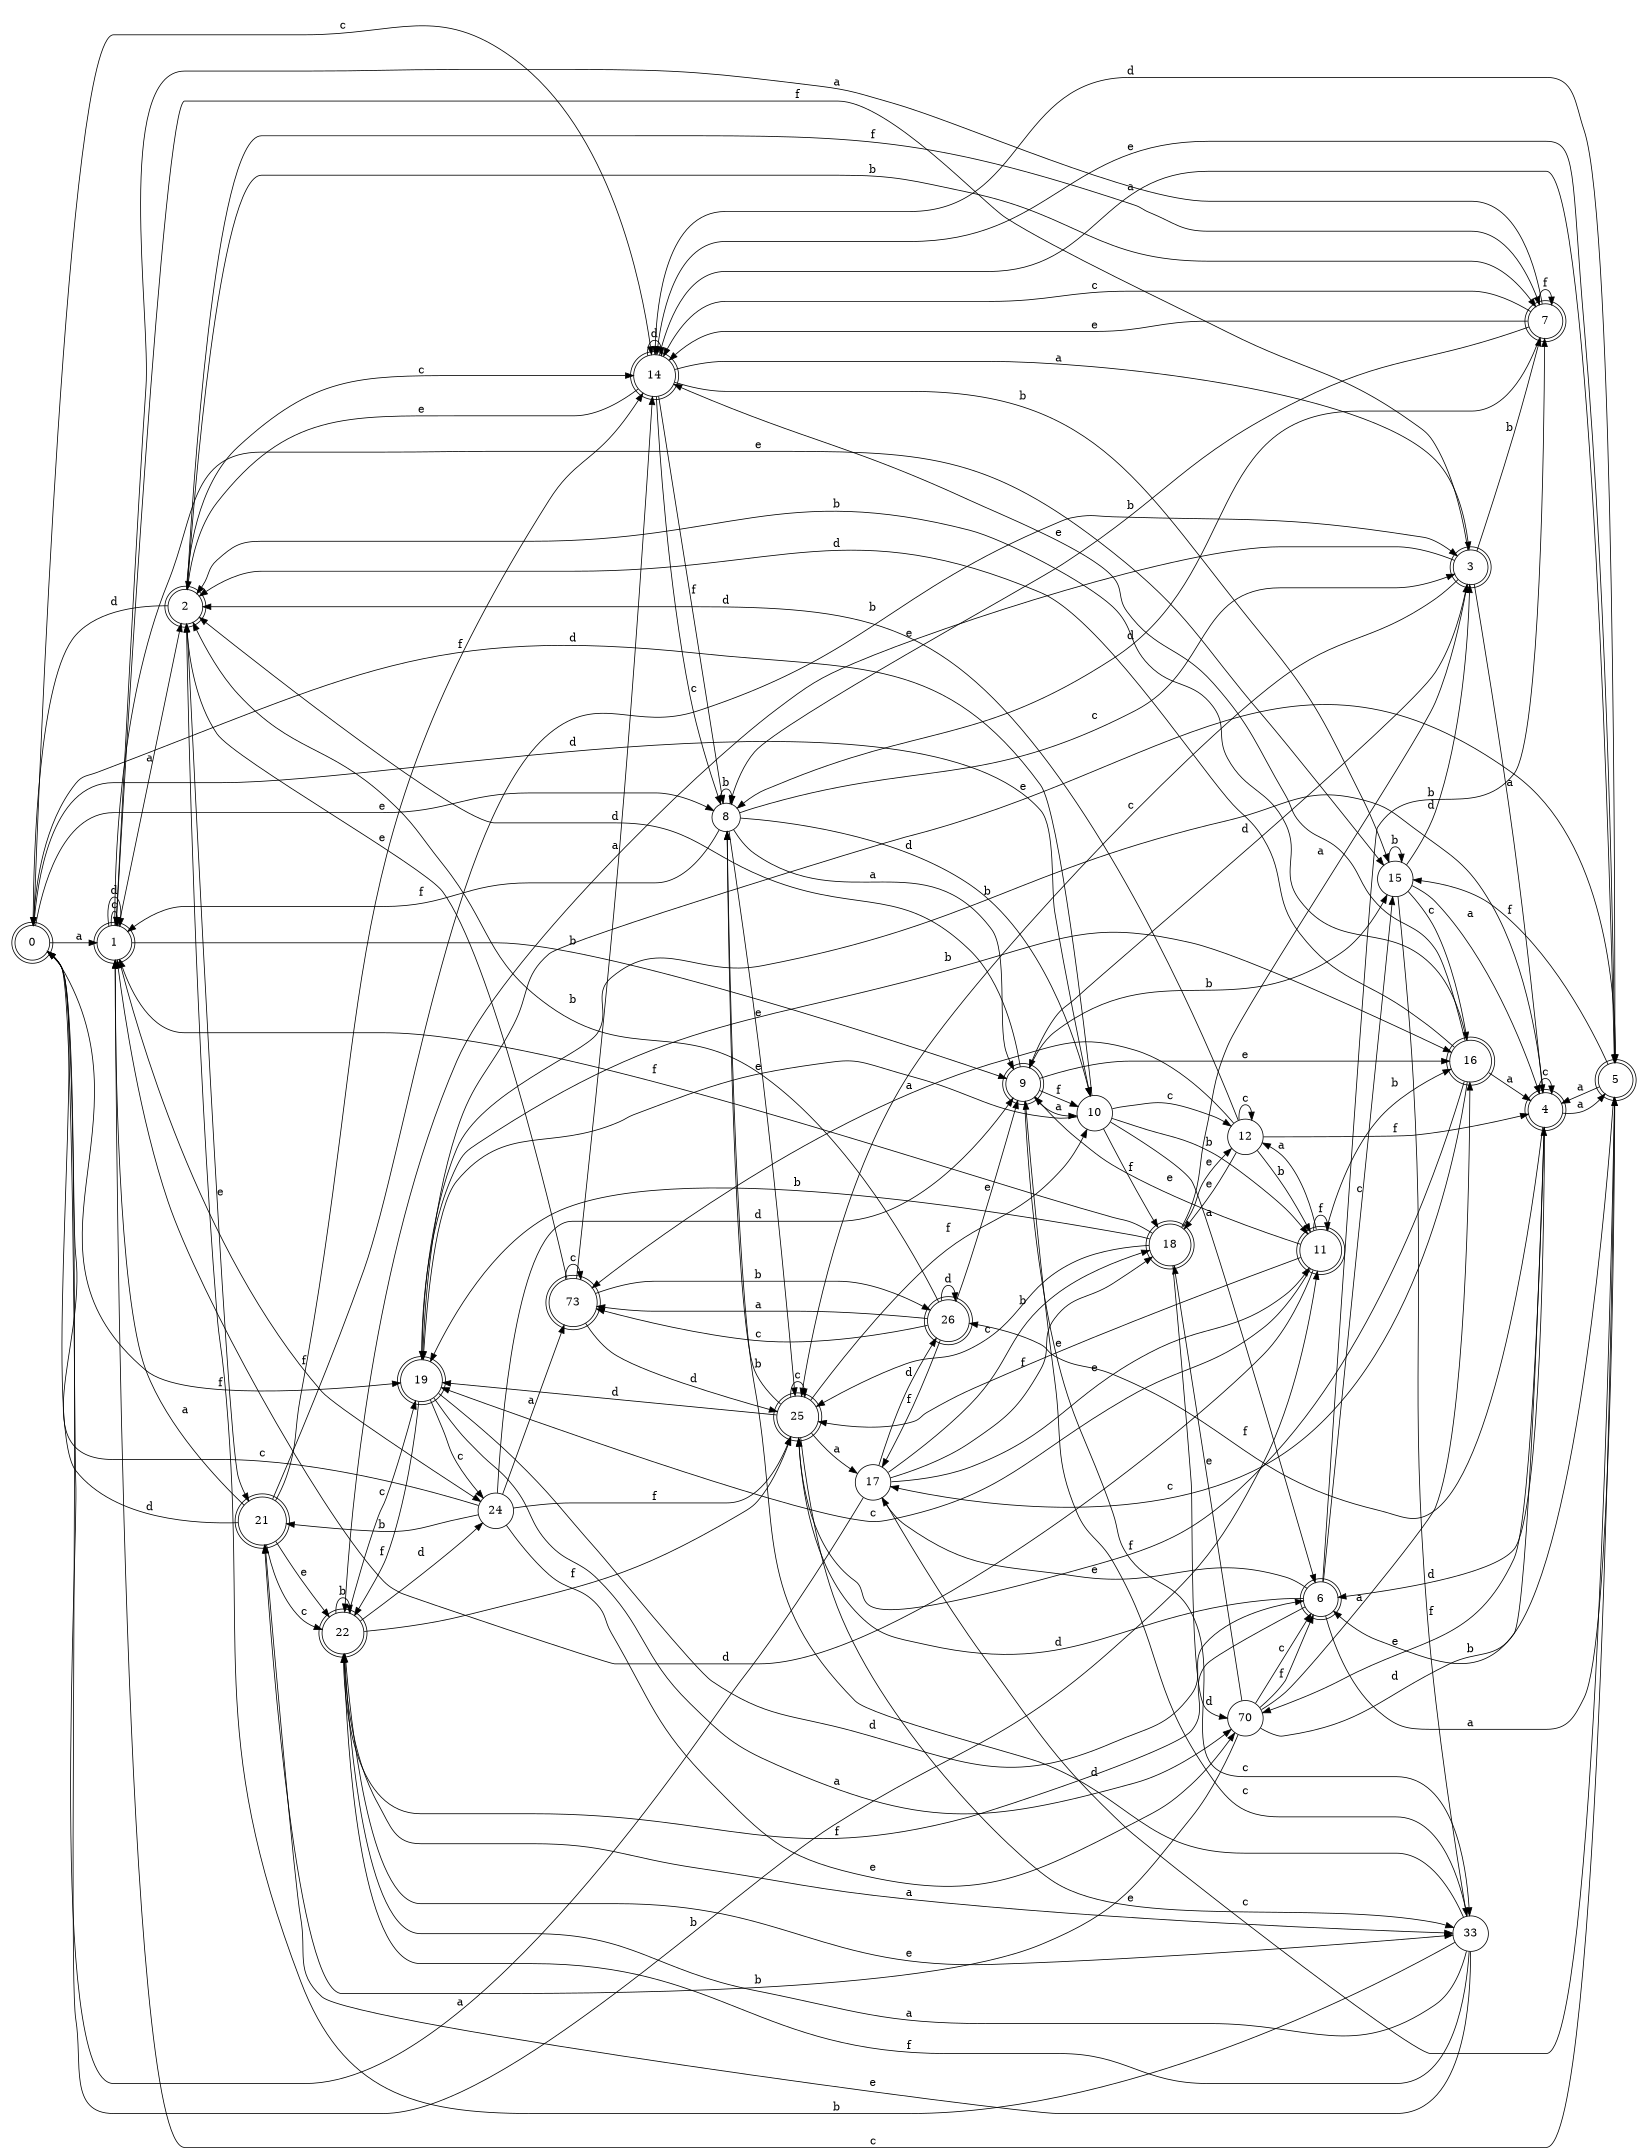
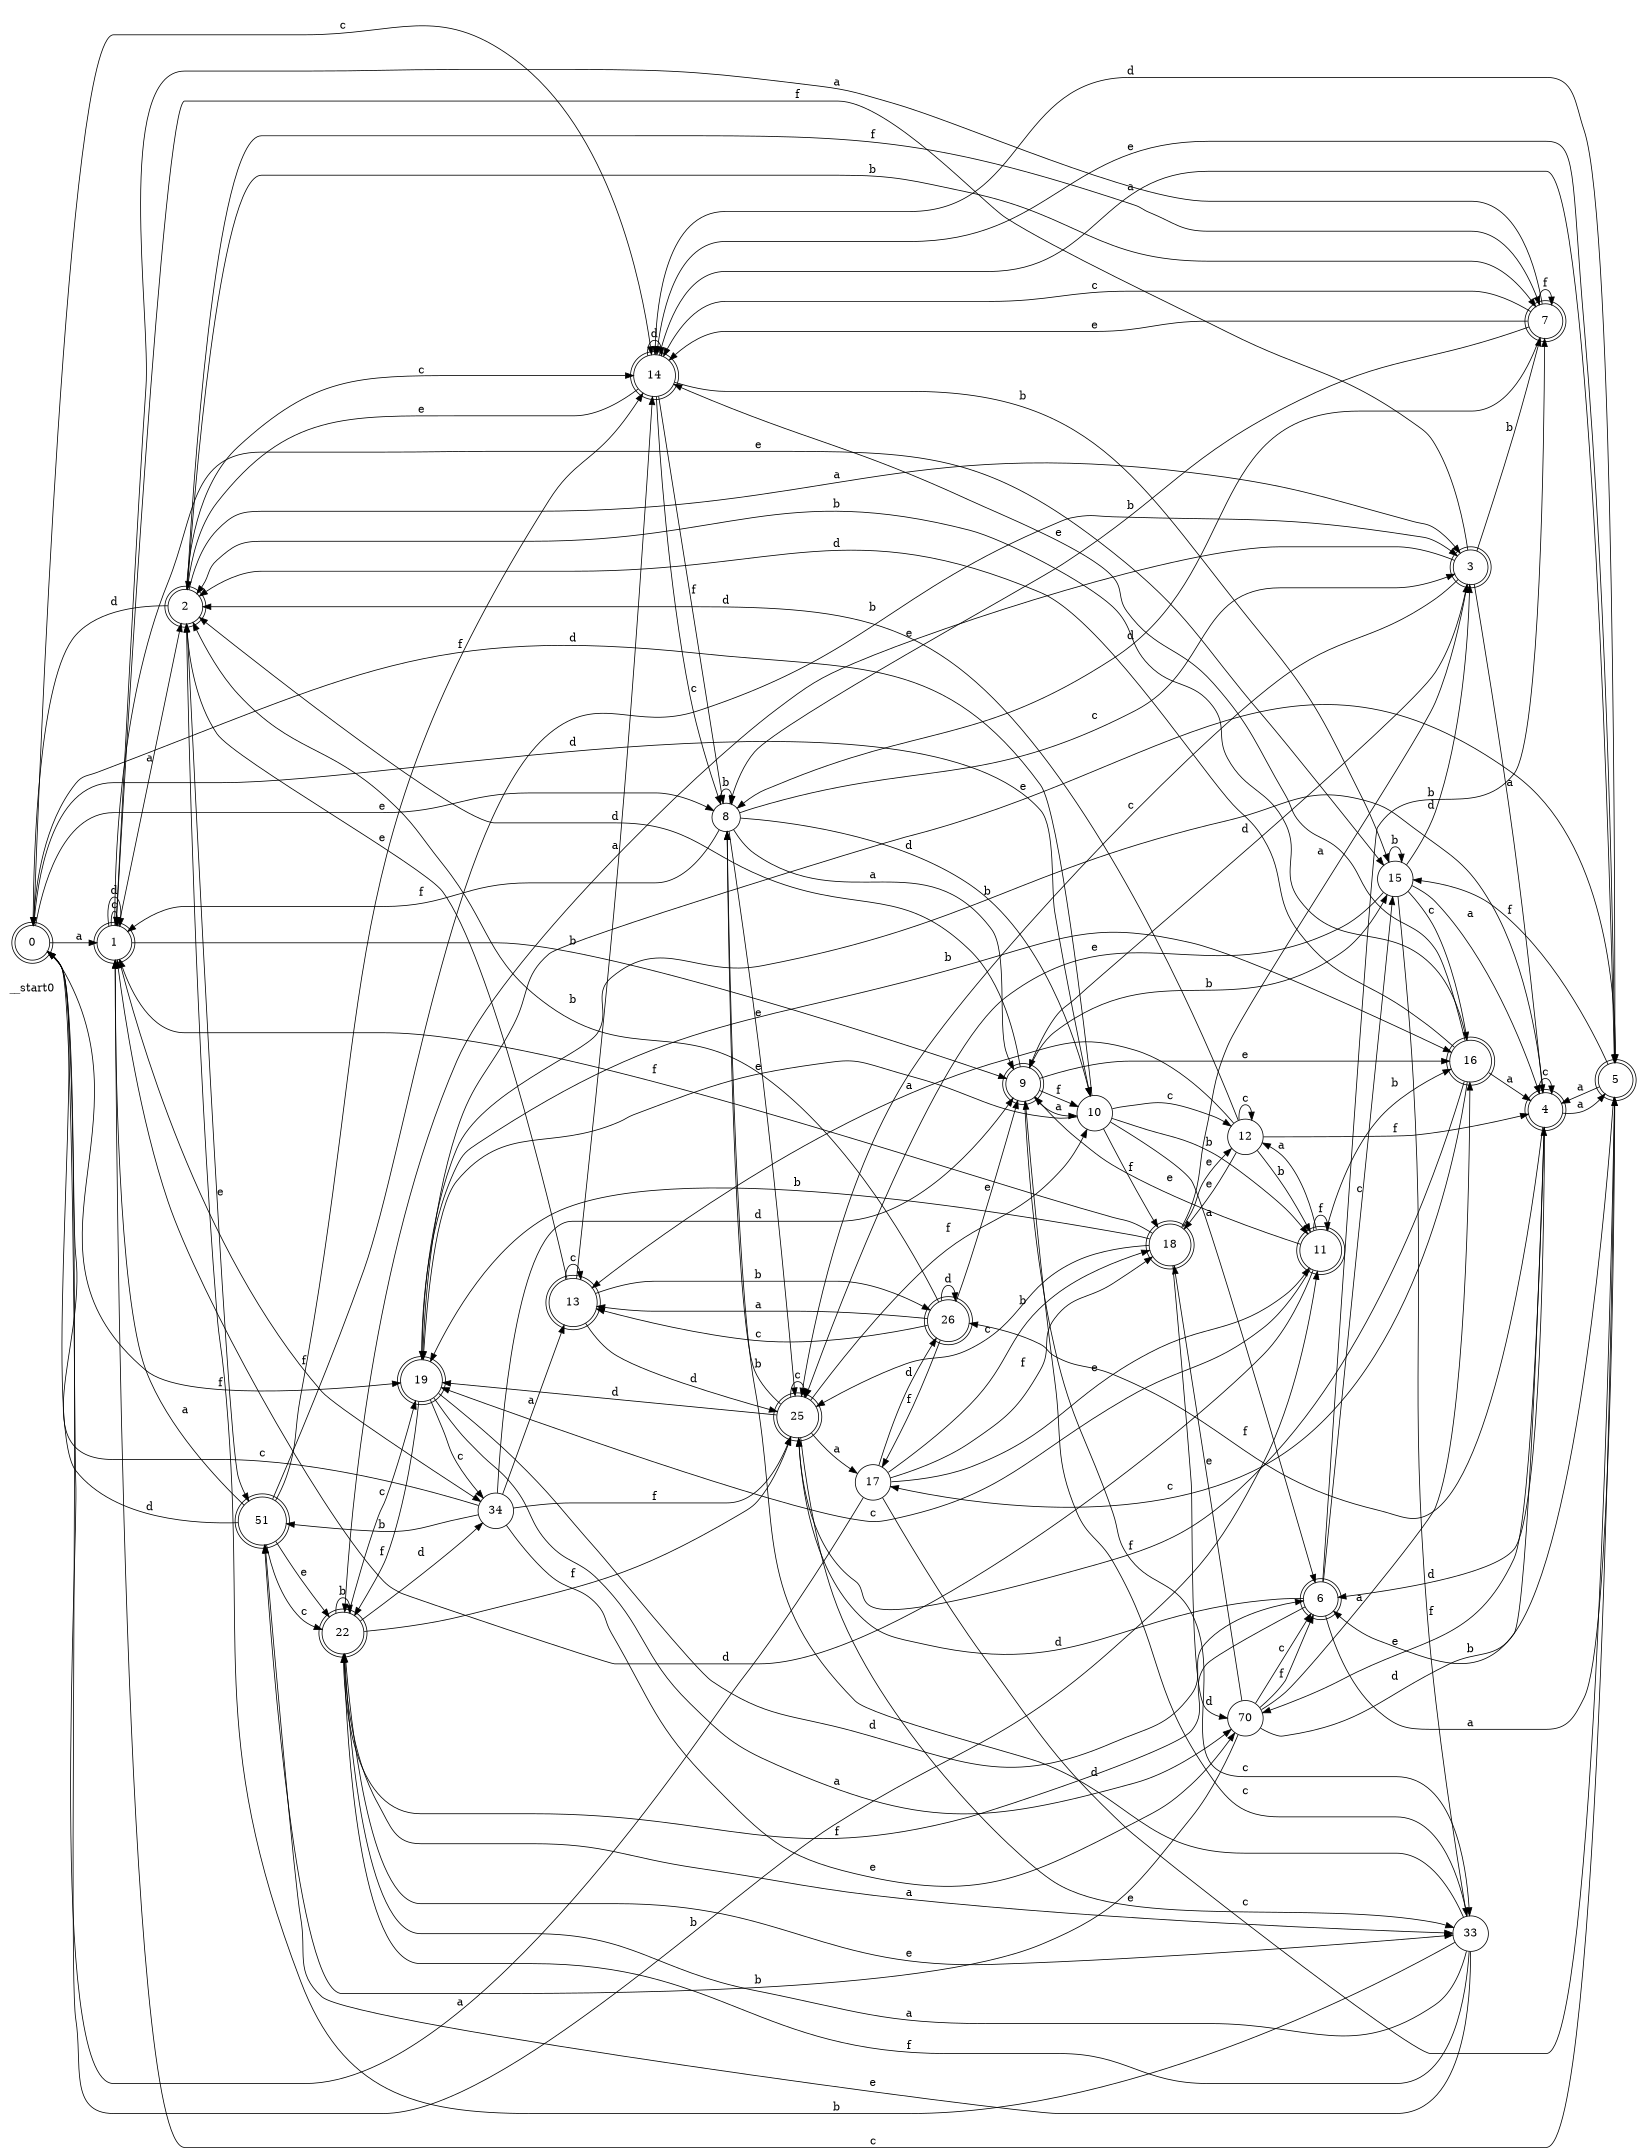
edge "14" -> "3": now "2" -> "3"
node "__start0": added
node "73": label "73" -> "13"
edge "11" -> "25": now "15" -> "25"
node "24": label "24" -> "34"
node "21": label "21" -> "51"
edge "6" -> "17": removed, label "e"
